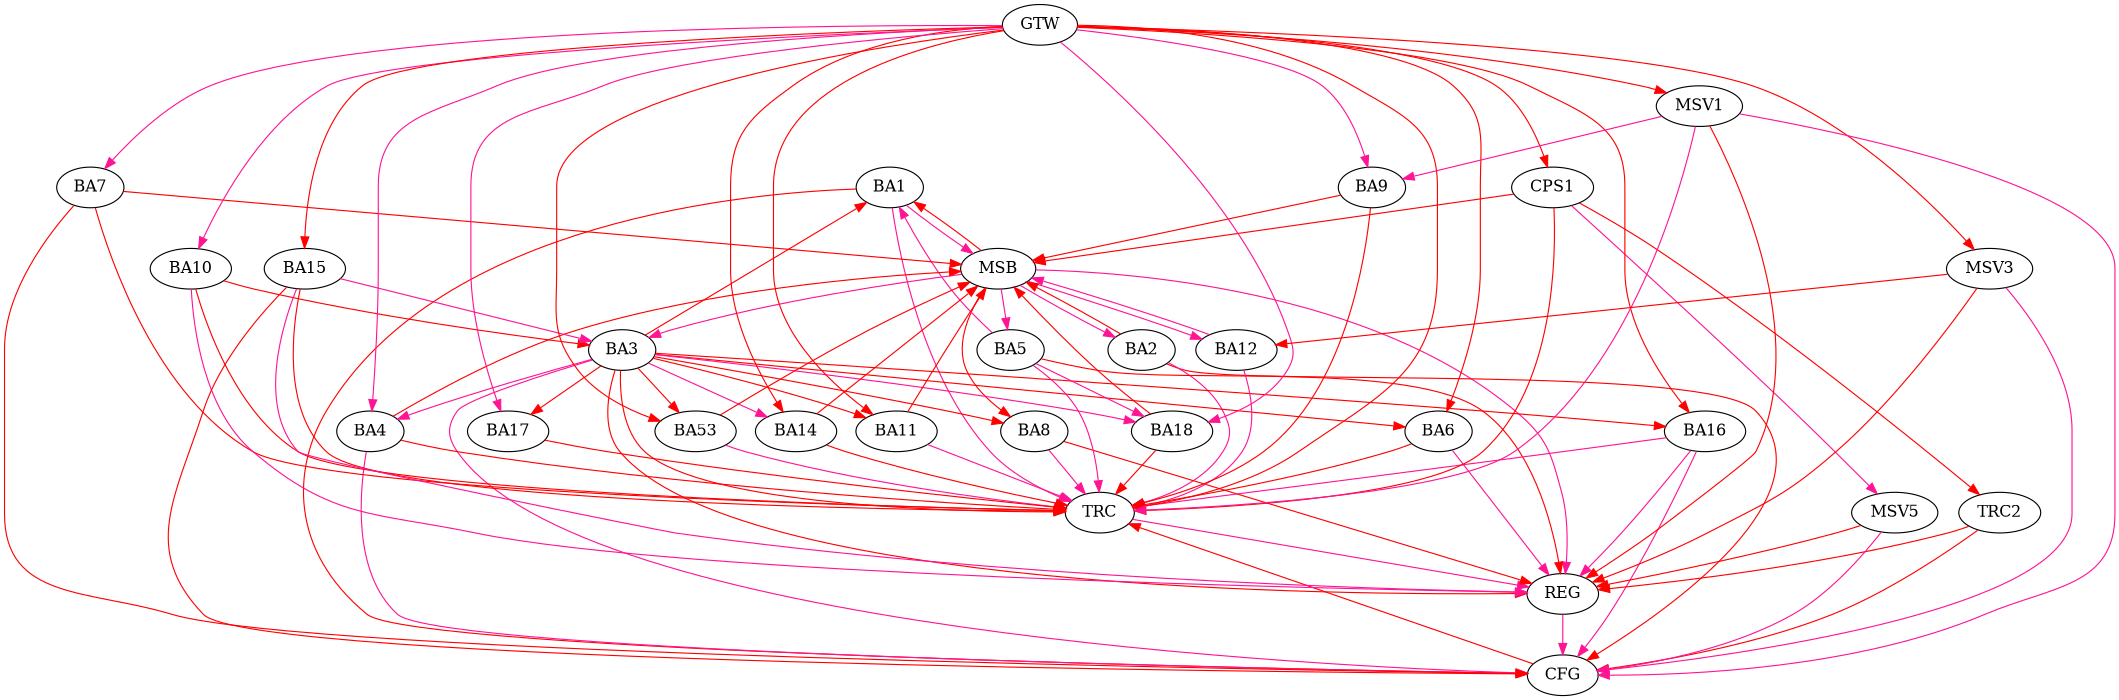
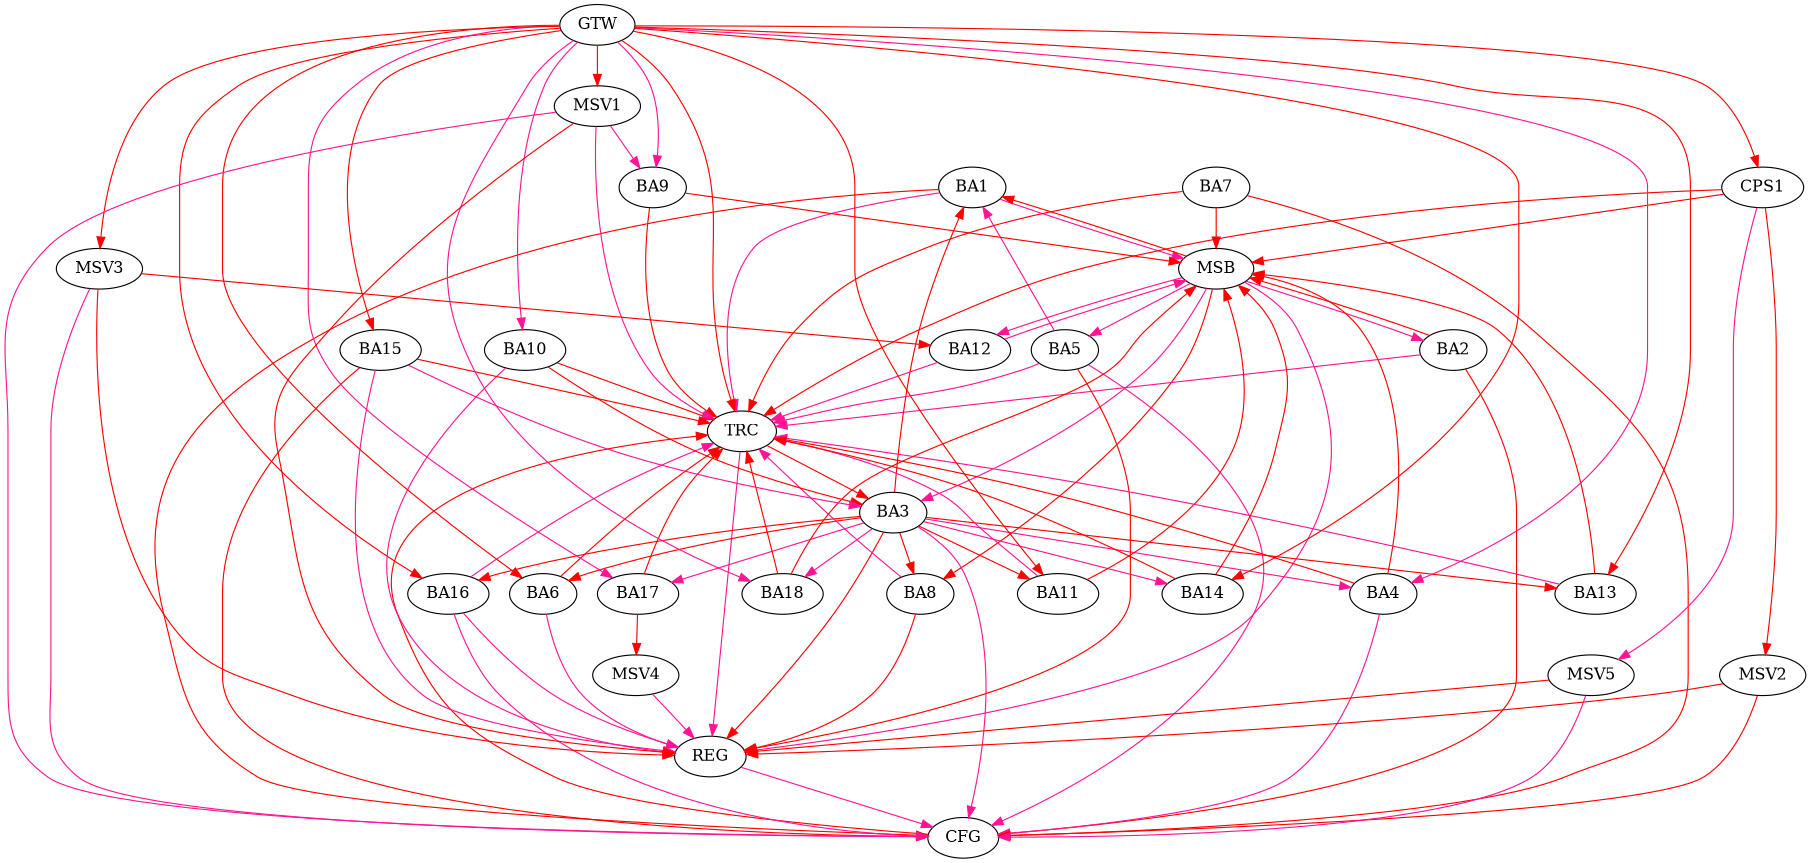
edge "GTW" -> "BA7": removed
edge "BA3" -> "BA17": color red -> deeppink
edge "BA5" -> "BA18": now "BA5" -> "CFG"
node "BA53": label "BA53" -> "BA13"
edge "BA3" -> "TRC": reversed
node "TRC2": label "TRC2" -> "MSV2"
node "MSV4": added
